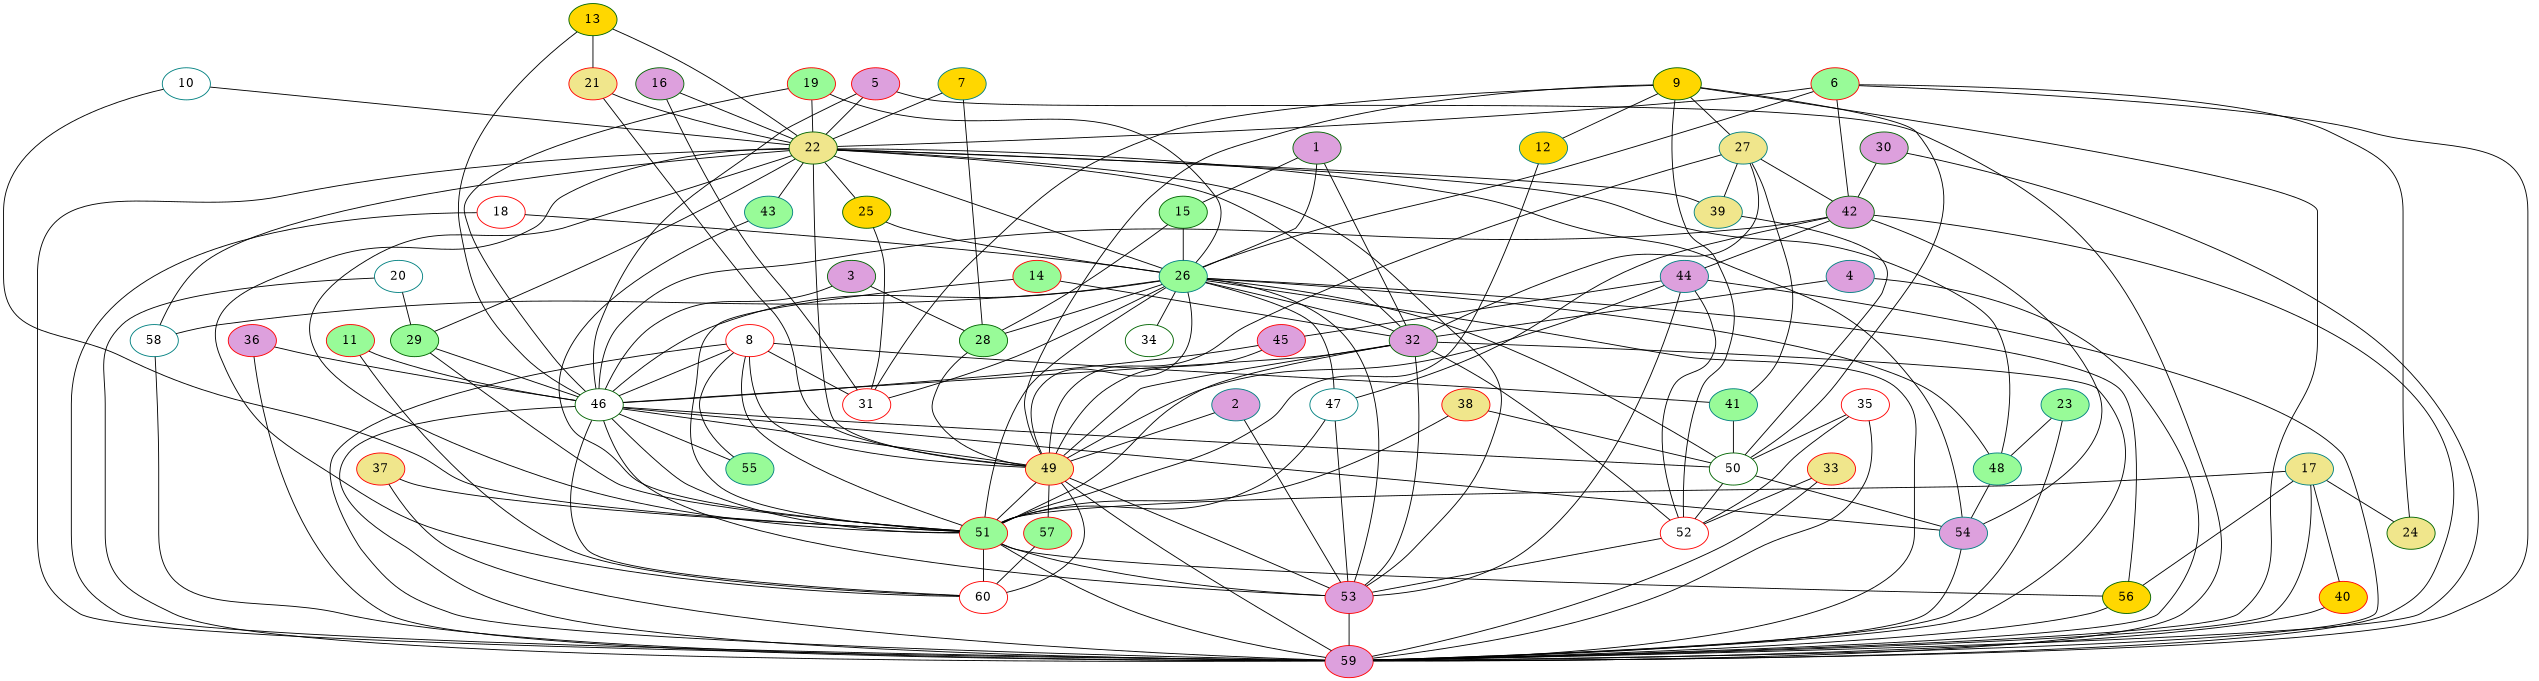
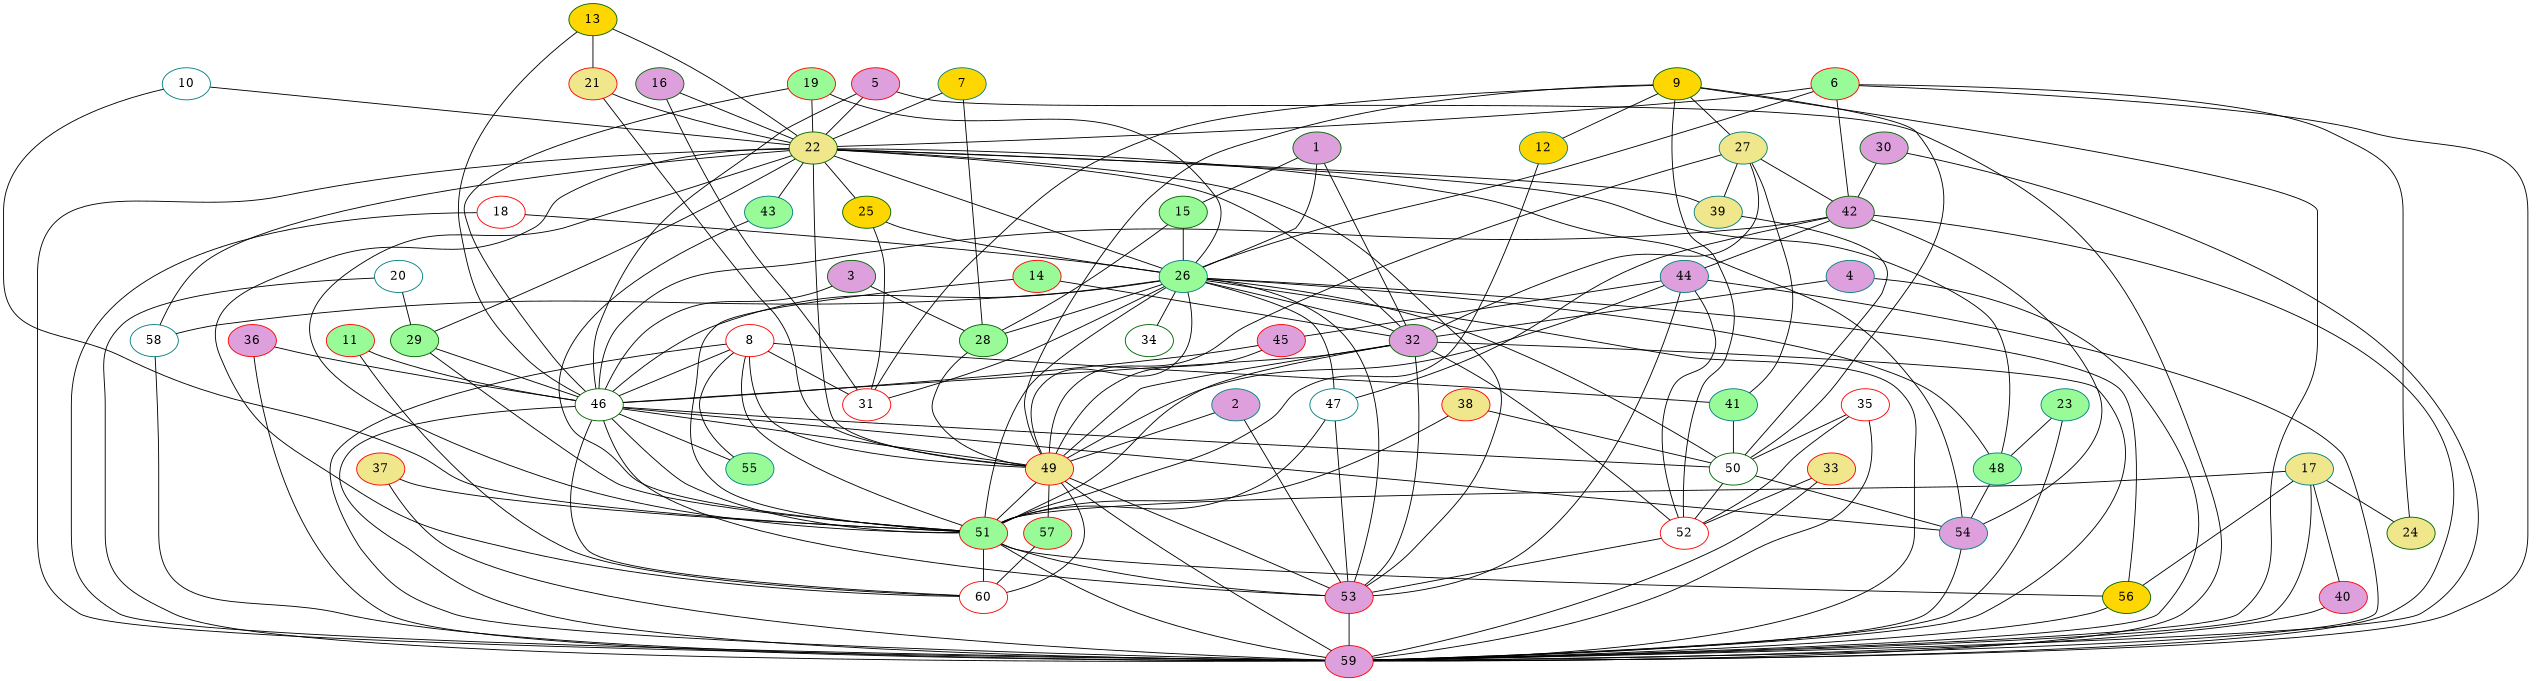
node "40": fillcolor gold -> plum
